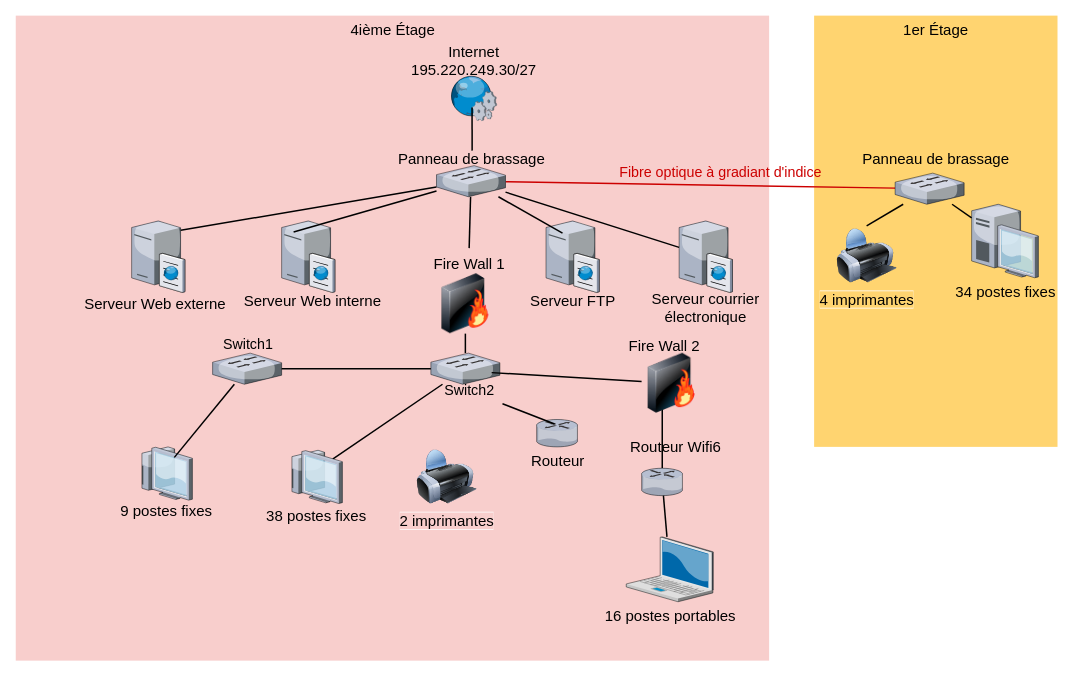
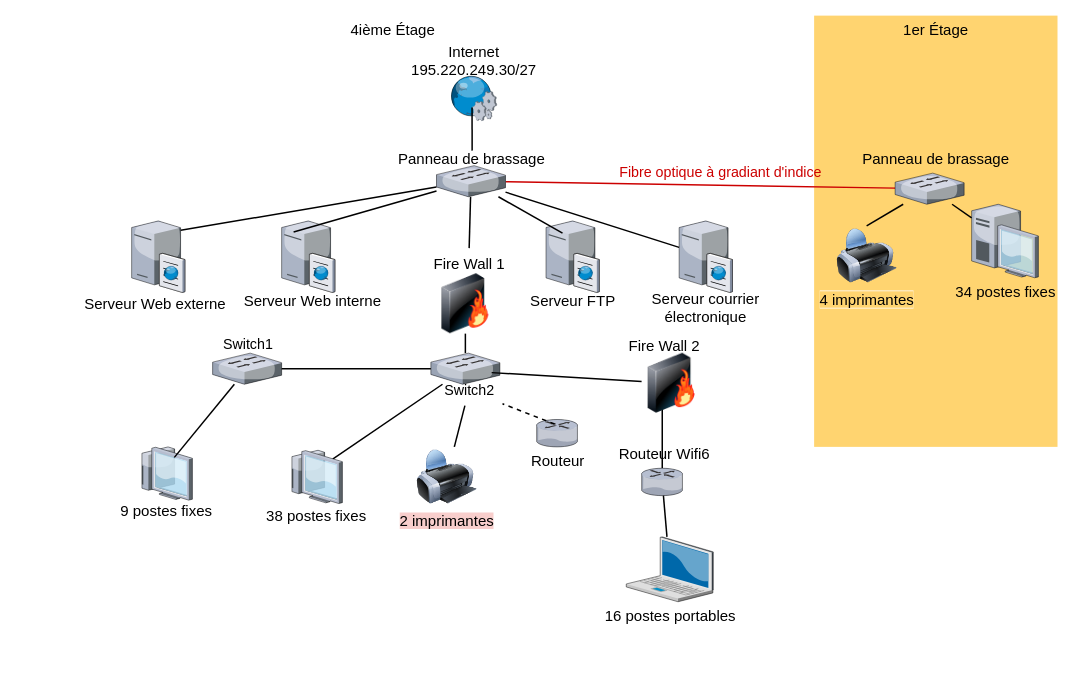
node "4ième Étage": fillcolor #f8cecc -> #ffffff
edge "Switch2" -- "Routeur": style solid -> dashed
edge "Switch2" -- "2 imprimantes": added
node "Routeur Wifi6": moved (675, 446) -> (664, 453)
